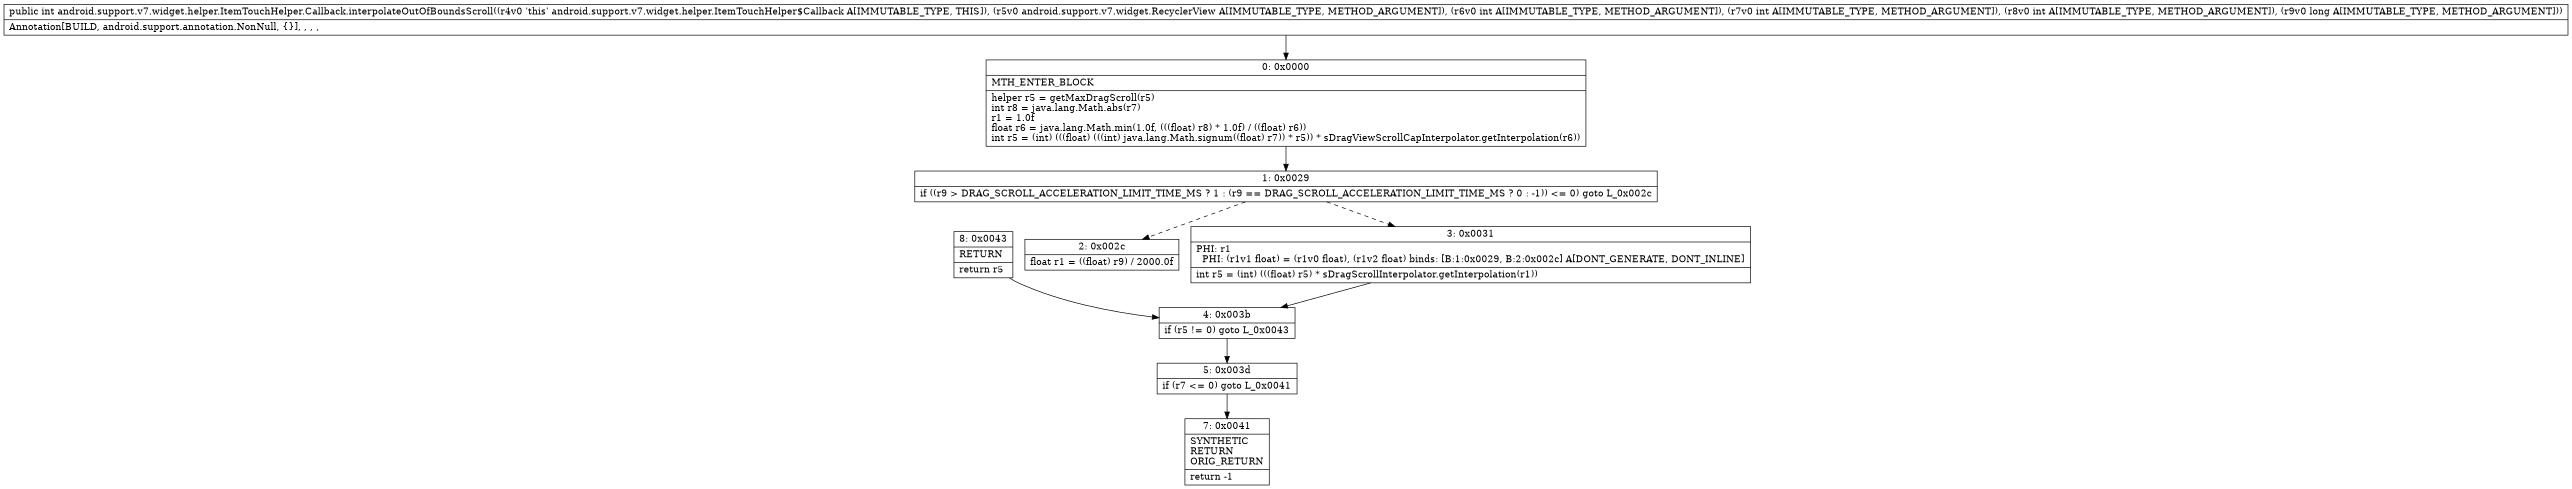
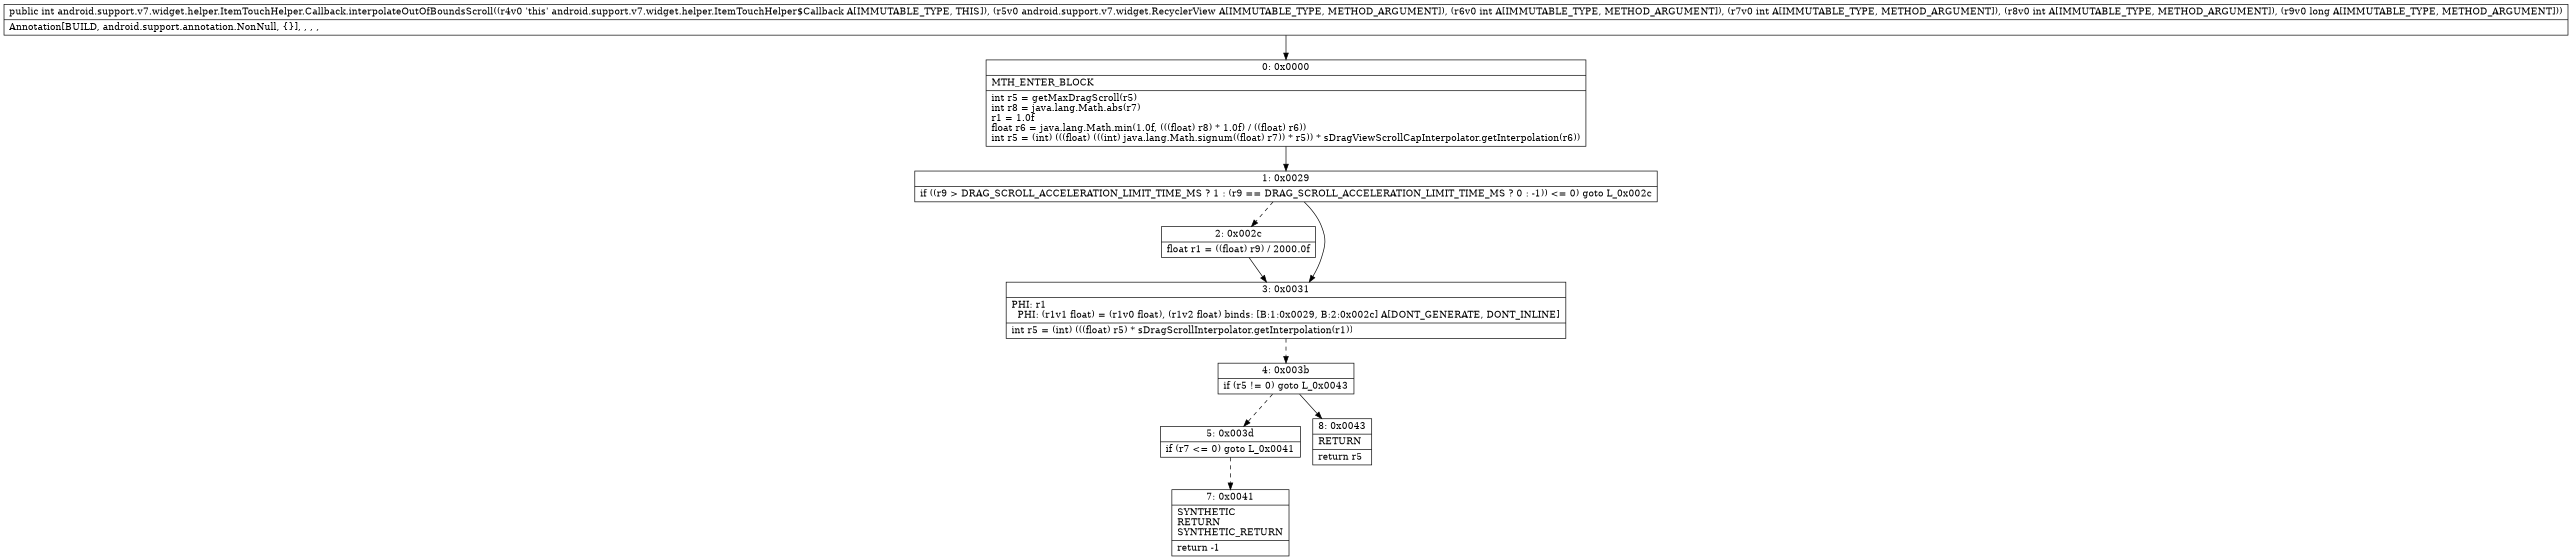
node "0: 0x0000": text "helper r5 = getMaxDragScroll(r5)" -> "int r5 = getMaxDragScroll(r5)"
edge "1: 0x0029" -> "3: 0x0031": style dashed -> solid
edge "2: 0x002c" -> "3: 0x0031": added
edge "3: 0x0031" -> "4: 0x003b": style solid -> dashed
edge "8: 0x0043" -> "4: 0x003b": reversed
edge "4: 0x003b" -> "5: 0x003d": style solid -> dashed
edge "5: 0x003d" -> "7: 0x0041": style solid -> dashed
node "7: 0x0041": text "ORIG_RETURN" -> "SYNTHETIC_RETURN"
